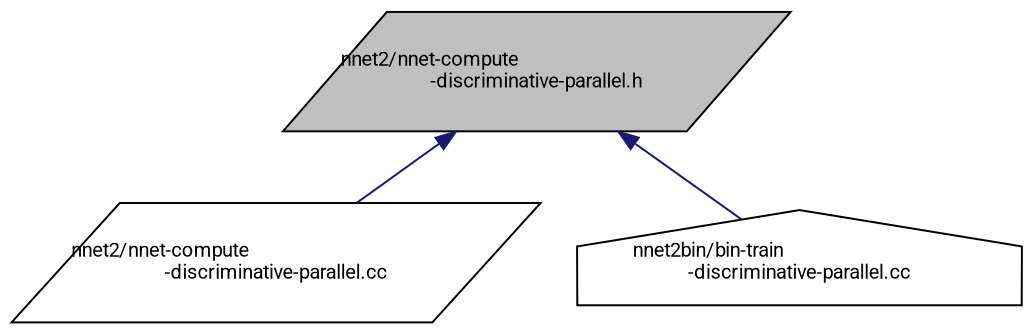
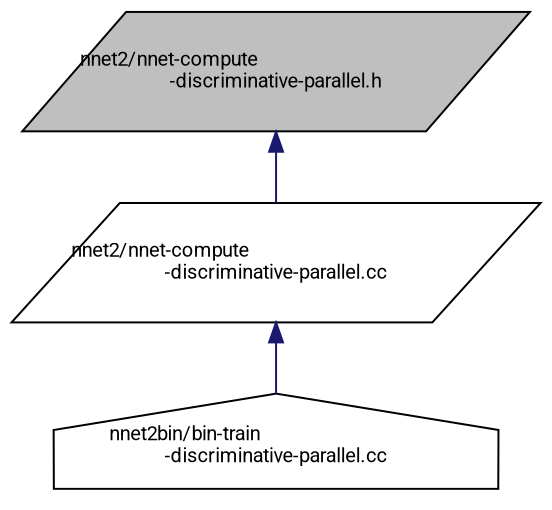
edge "nnet2bin/bin-train -discriminative-parallel.cc" -> "nnet2/nnet-compute -discriminative-parallel.h": now "nnet2bin/bin-train -discriminative-parallel.cc" -> "nnet2/nnet-compute -discriminative-parallel.cc"
